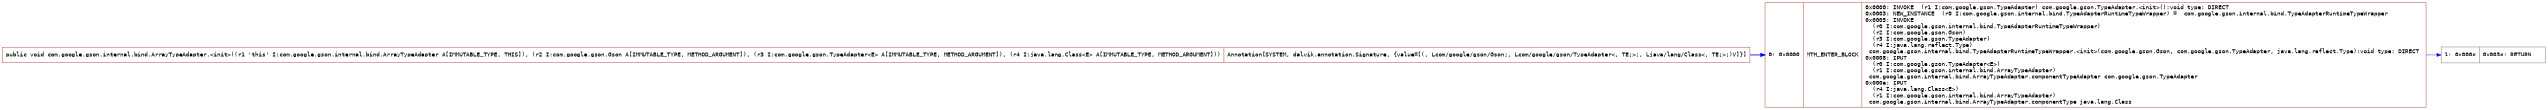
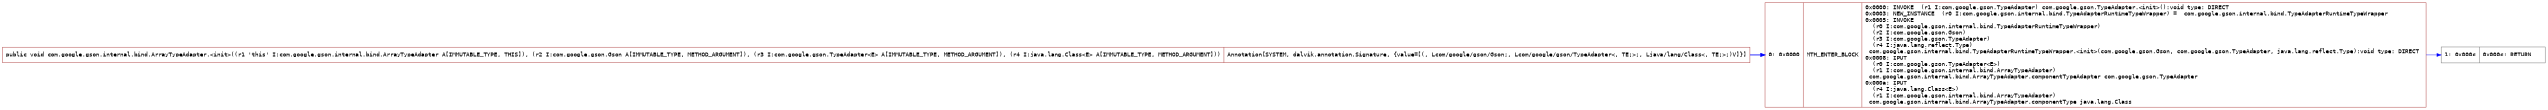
node "1: 0x000c": text "0x003c: RETURN" -> "0x000c: RETURN"
